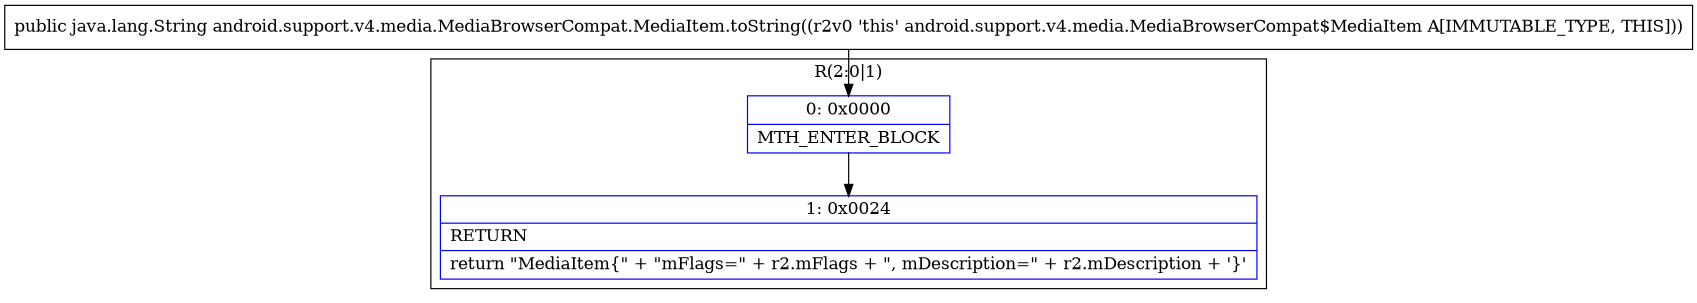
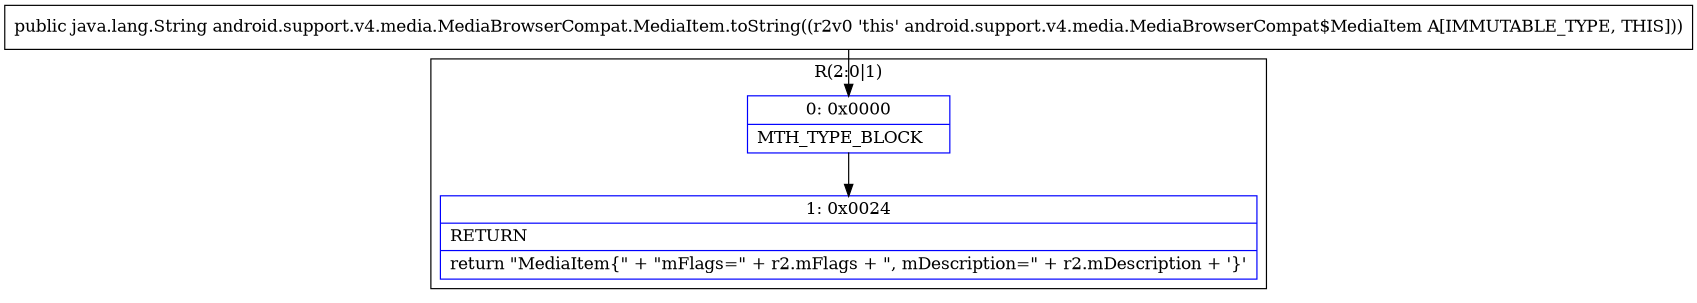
node "0: 0x0000": text "MTH_ENTER_BLOCK" -> "MTH_TYPE_BLOCK"
